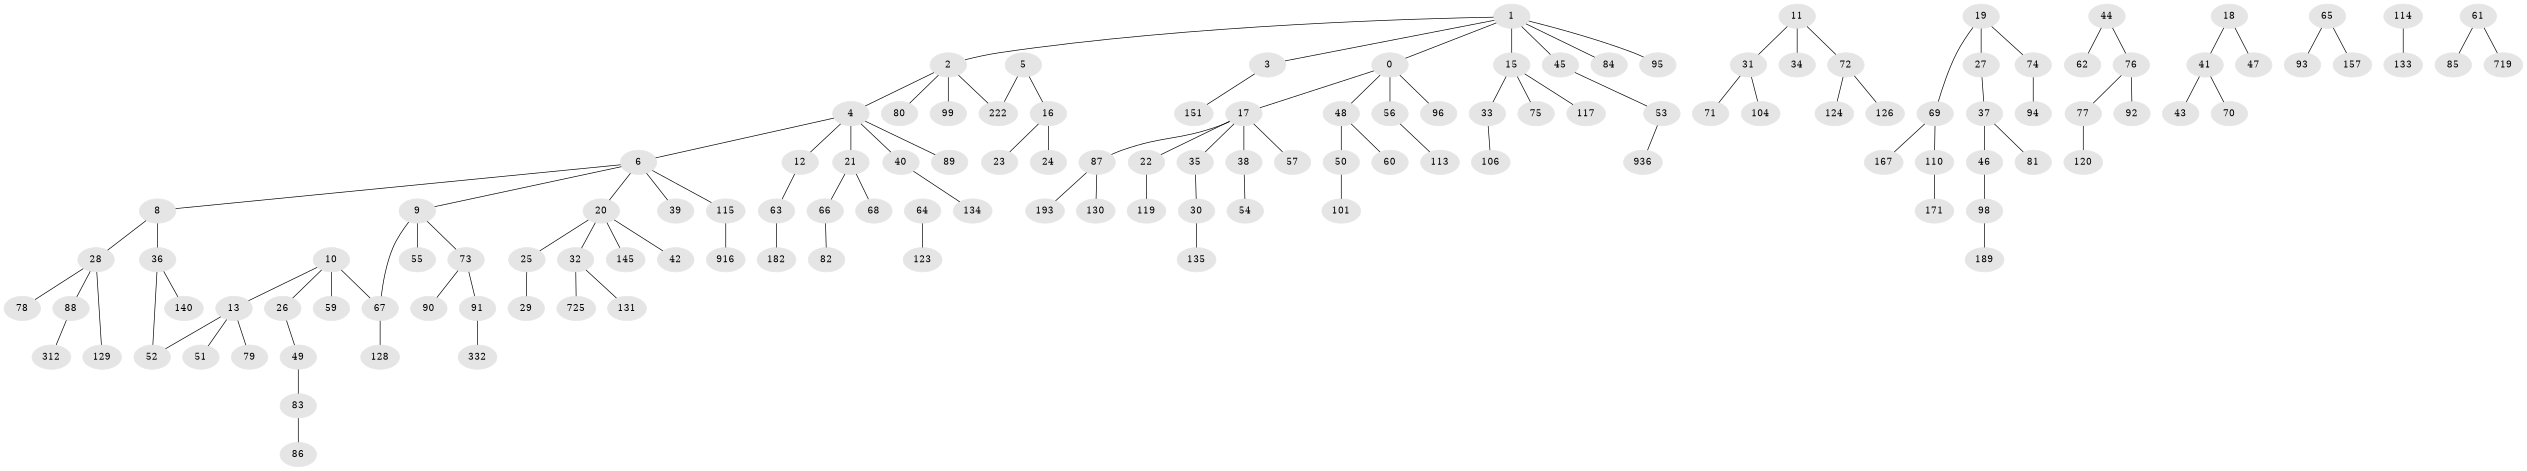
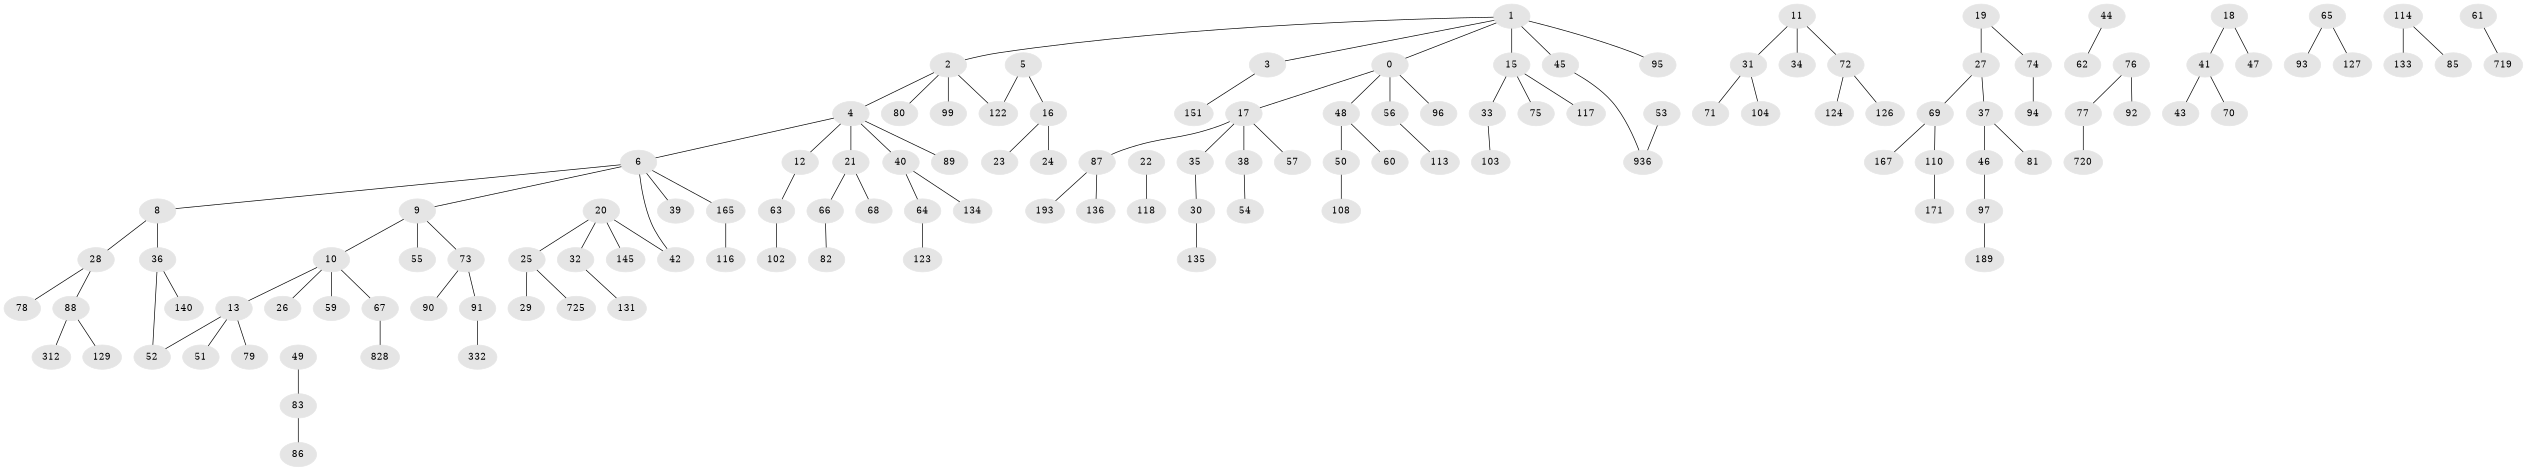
edge "44" -- "76": removed
edge "61" -- "85": now "114" -- "85"
edge "19" -- "69": now "27" -- "69"
node "84": removed
node "157": label "157" -> "127"
edge "45" -- "53": now "45" -- "936"
node "222": label "222" -> "122"
edge "17" -- "22": removed
node "106": label "106" -> "103"
node "120": label "120" -> "720"
edge "6" -- "20": now "6" -- "42"
edge "40" -- "64": added
node "115": label "115" -> "165"
node "130": label "130" -> "136"
node "119": label "119" -> "118"
node "101": label "101" -> "108"
node "98": label "98" -> "97"
edge "9" -- "67": now "9" -- "10"
node "916": label "916" -> "116"
node "182": label "182" -> "102"
edge "32" -- "725": now "25" -- "725"
edge "28" -- "129": now "88" -- "129"
edge "26" -- "49": removed
node "128": label "128" -> "828"
